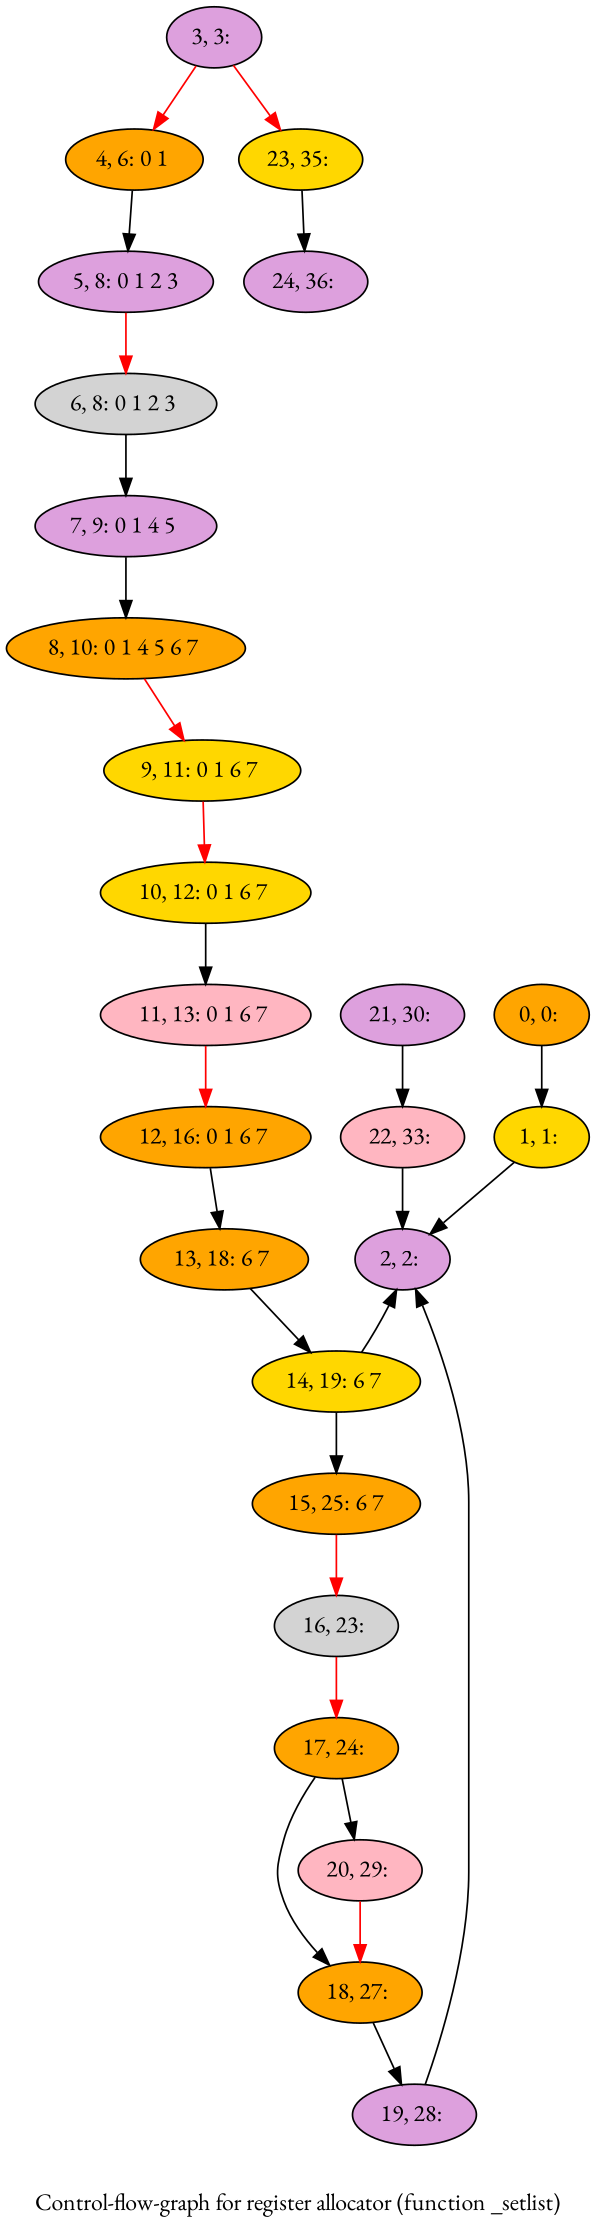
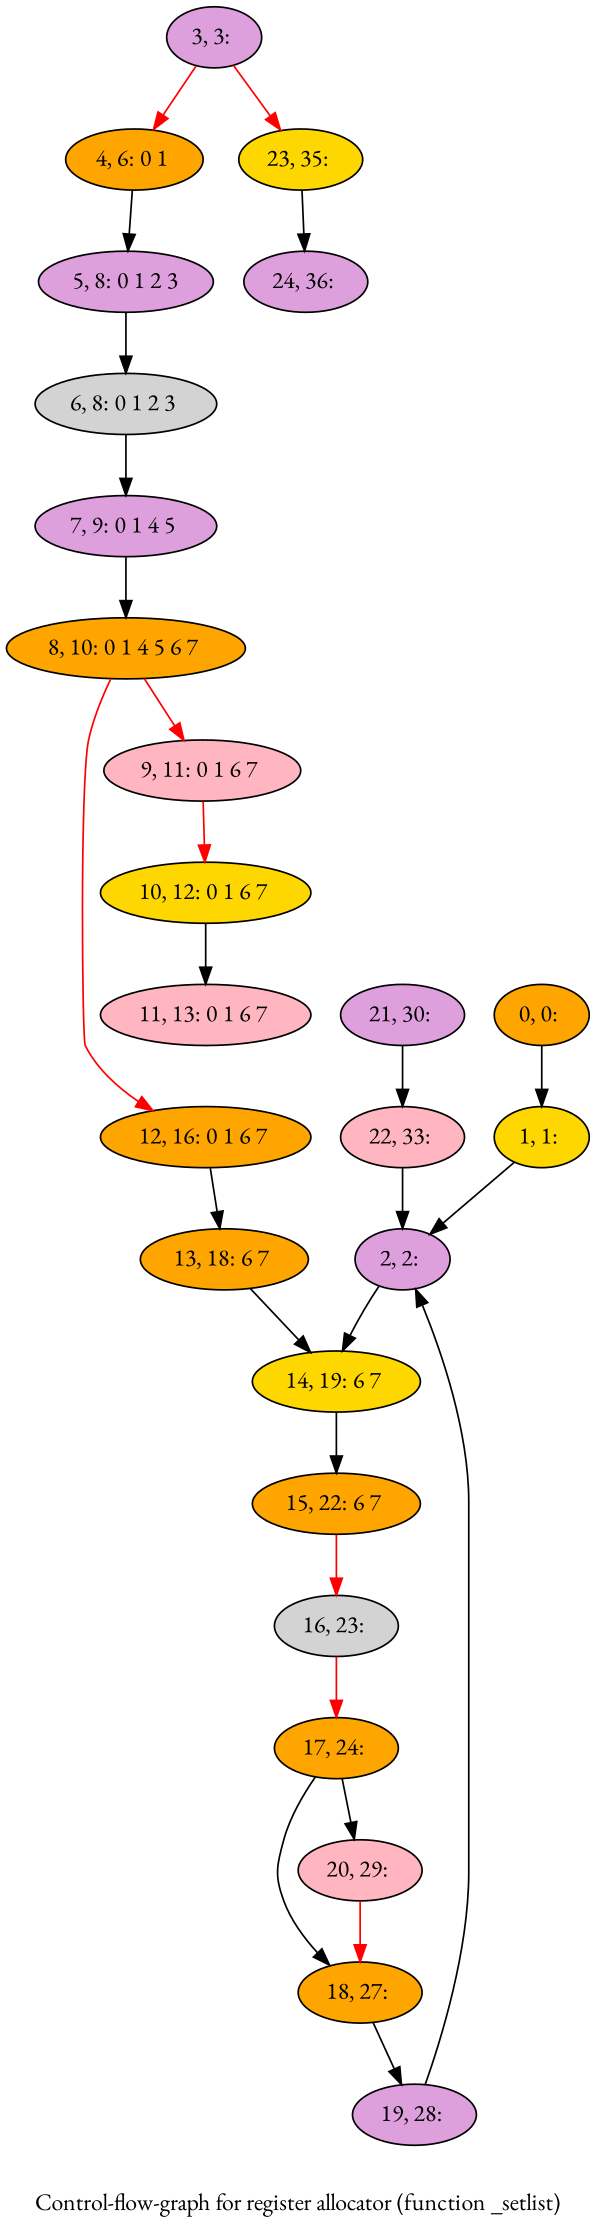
edge "5, 8: 0 1 2 3" -> "6, 8: 0 1 2 3": color red -> black
node "9, 11: 0 1 6 7": fillcolor gold -> lightpink
edge "11, 13: 0 1 6 7" -> "12, 16: 0 1 6 7": now "8, 10: 0 1 4 5 6 7" -> "12, 16: 0 1 6 7"
edge "14, 19: 6 7" -> "2, 2:": reversed
node "15, 25: 6 7": label "15, 25: 6 7" -> "15, 22: 6 7"
